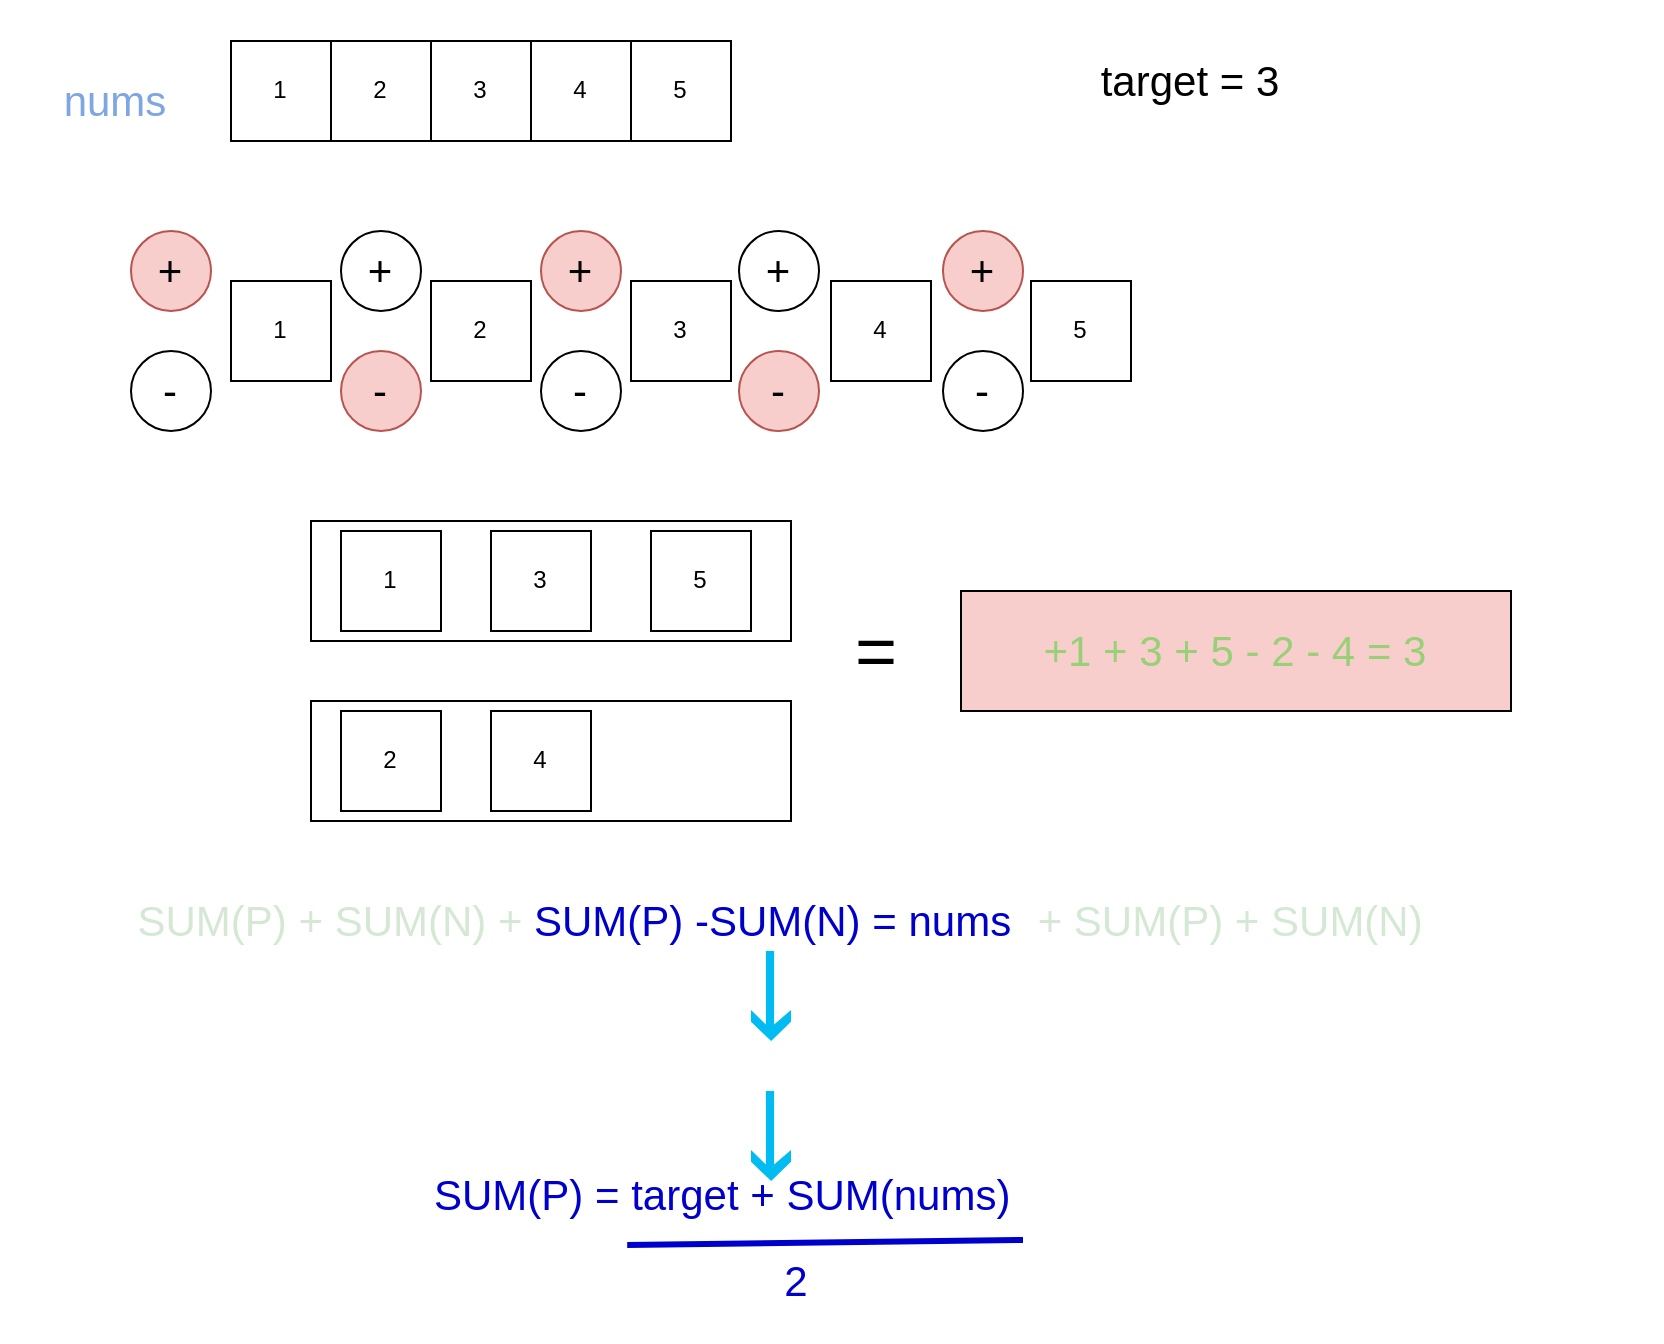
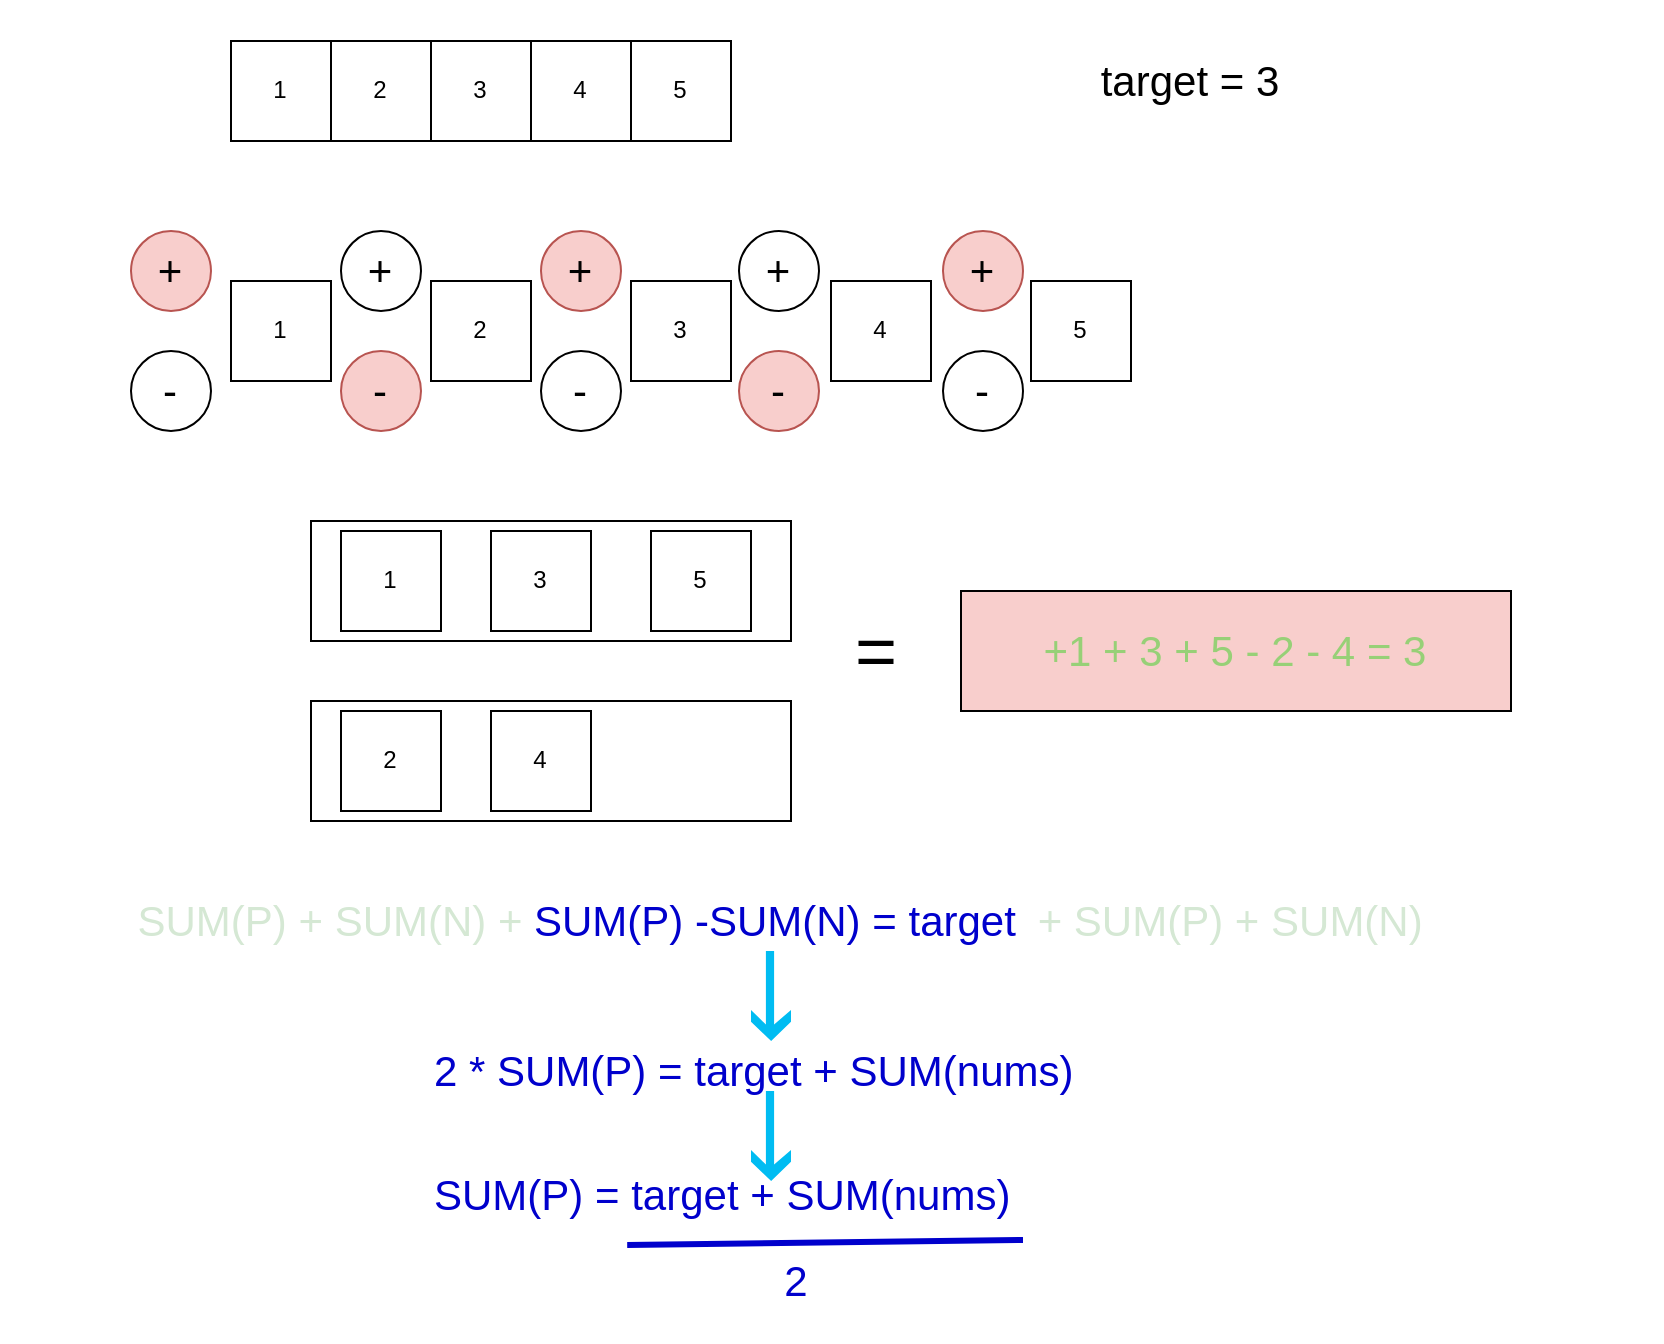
node "nums": removed
node "SUM(P) -SUM(N) = nums": label "SUM(P) -SUM(N) = nums" -> "SUM(P) -SUM(N) = target"
node "2 * SUM(P) = target + SUM(nums)": added
